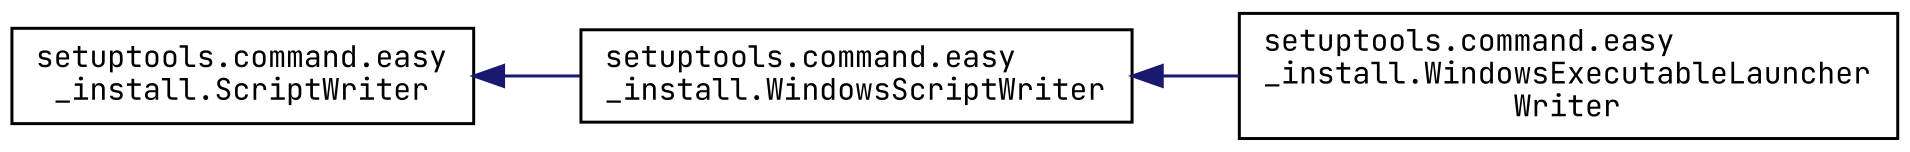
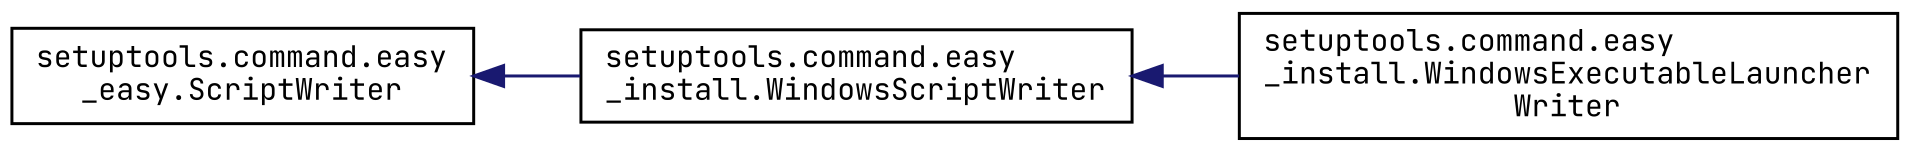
node "setuptools.command.easy _install.ScriptWriter": label "setuptools.command.easy _install.ScriptWriter" -> "setuptools.command.easy _easy.ScriptWriter"
